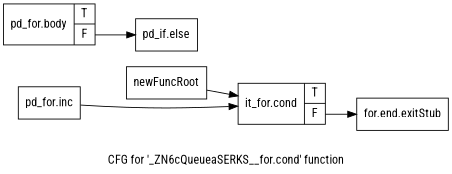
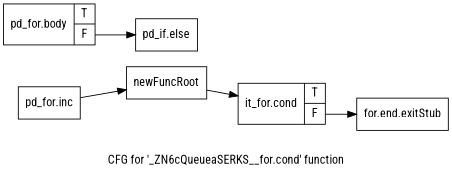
edge "pd_for.inc" -> "it_for.cond": now "pd_for.inc" -> "newFuncRoot"
